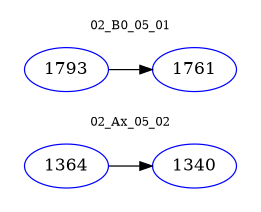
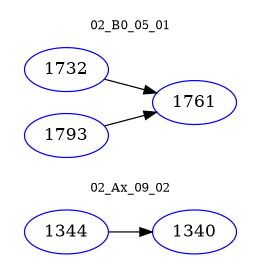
node "1732": added
cluster "02_Ax_05_02": label "02_Ax_05_02" -> "02_Ax_09_02"
node "1364": label "1364" -> "1344"
